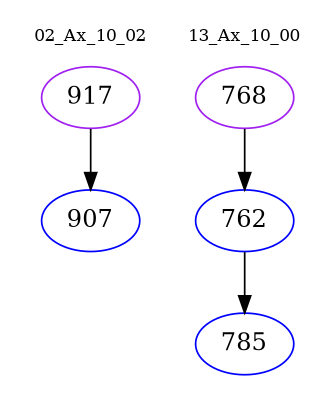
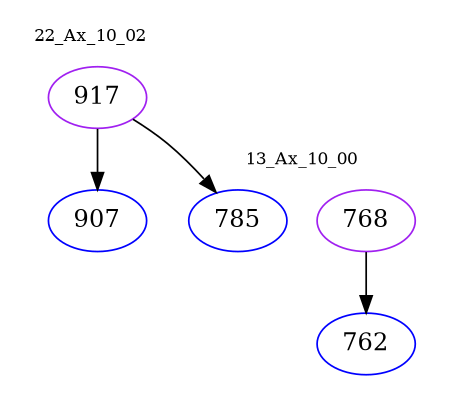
cluster "02_Ax_10_02": label "02_Ax_10_02" -> "22_Ax_10_02"
edge "762" -> "785": now "917" -> "785"
